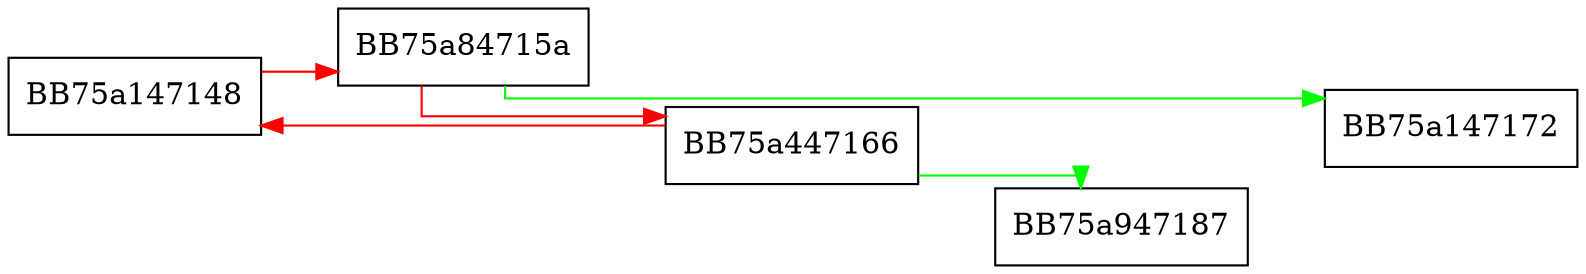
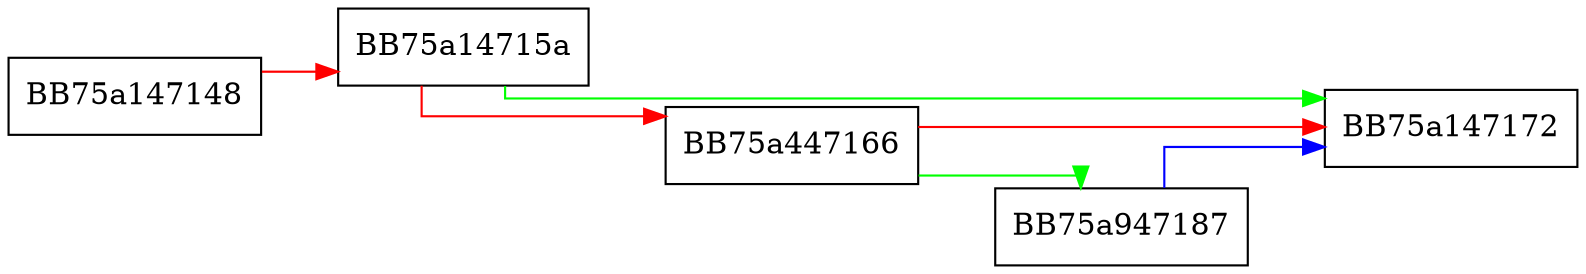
node "BB75a84715a": label "BB75a84715a" -> "BB75a14715a"
edge "BB75a447166" -> "BB75a147148": now "BB75a447166" -> "BB75a147172"
edge "BB75a947187" -> "BB75a147172": added
